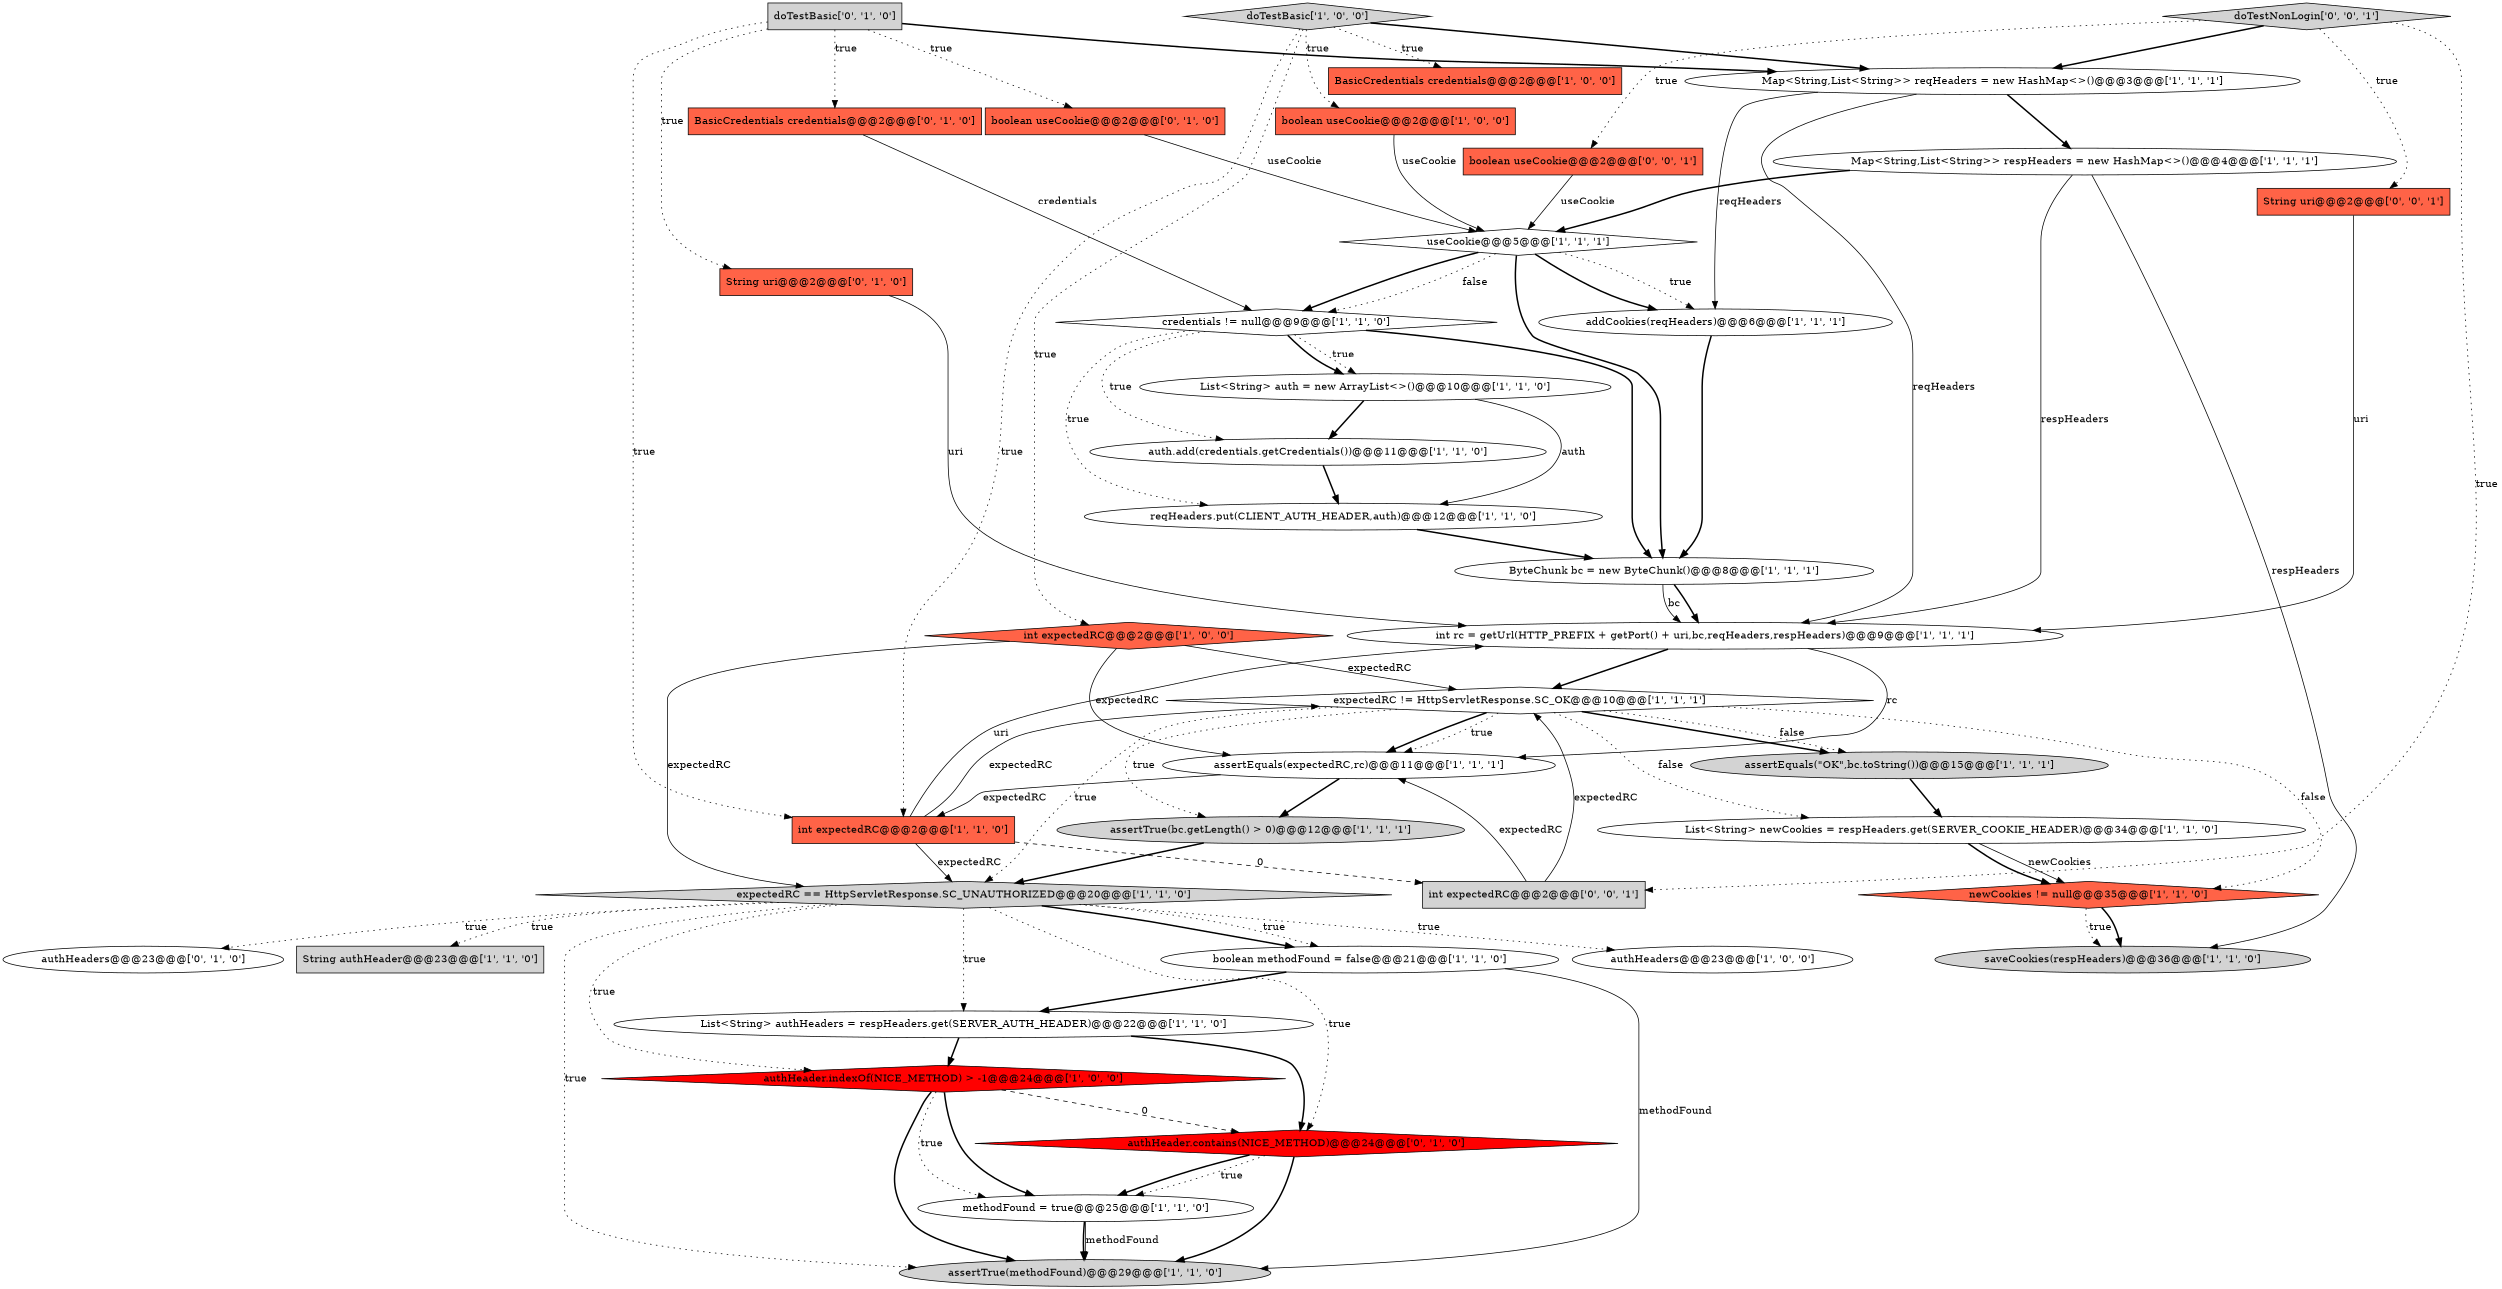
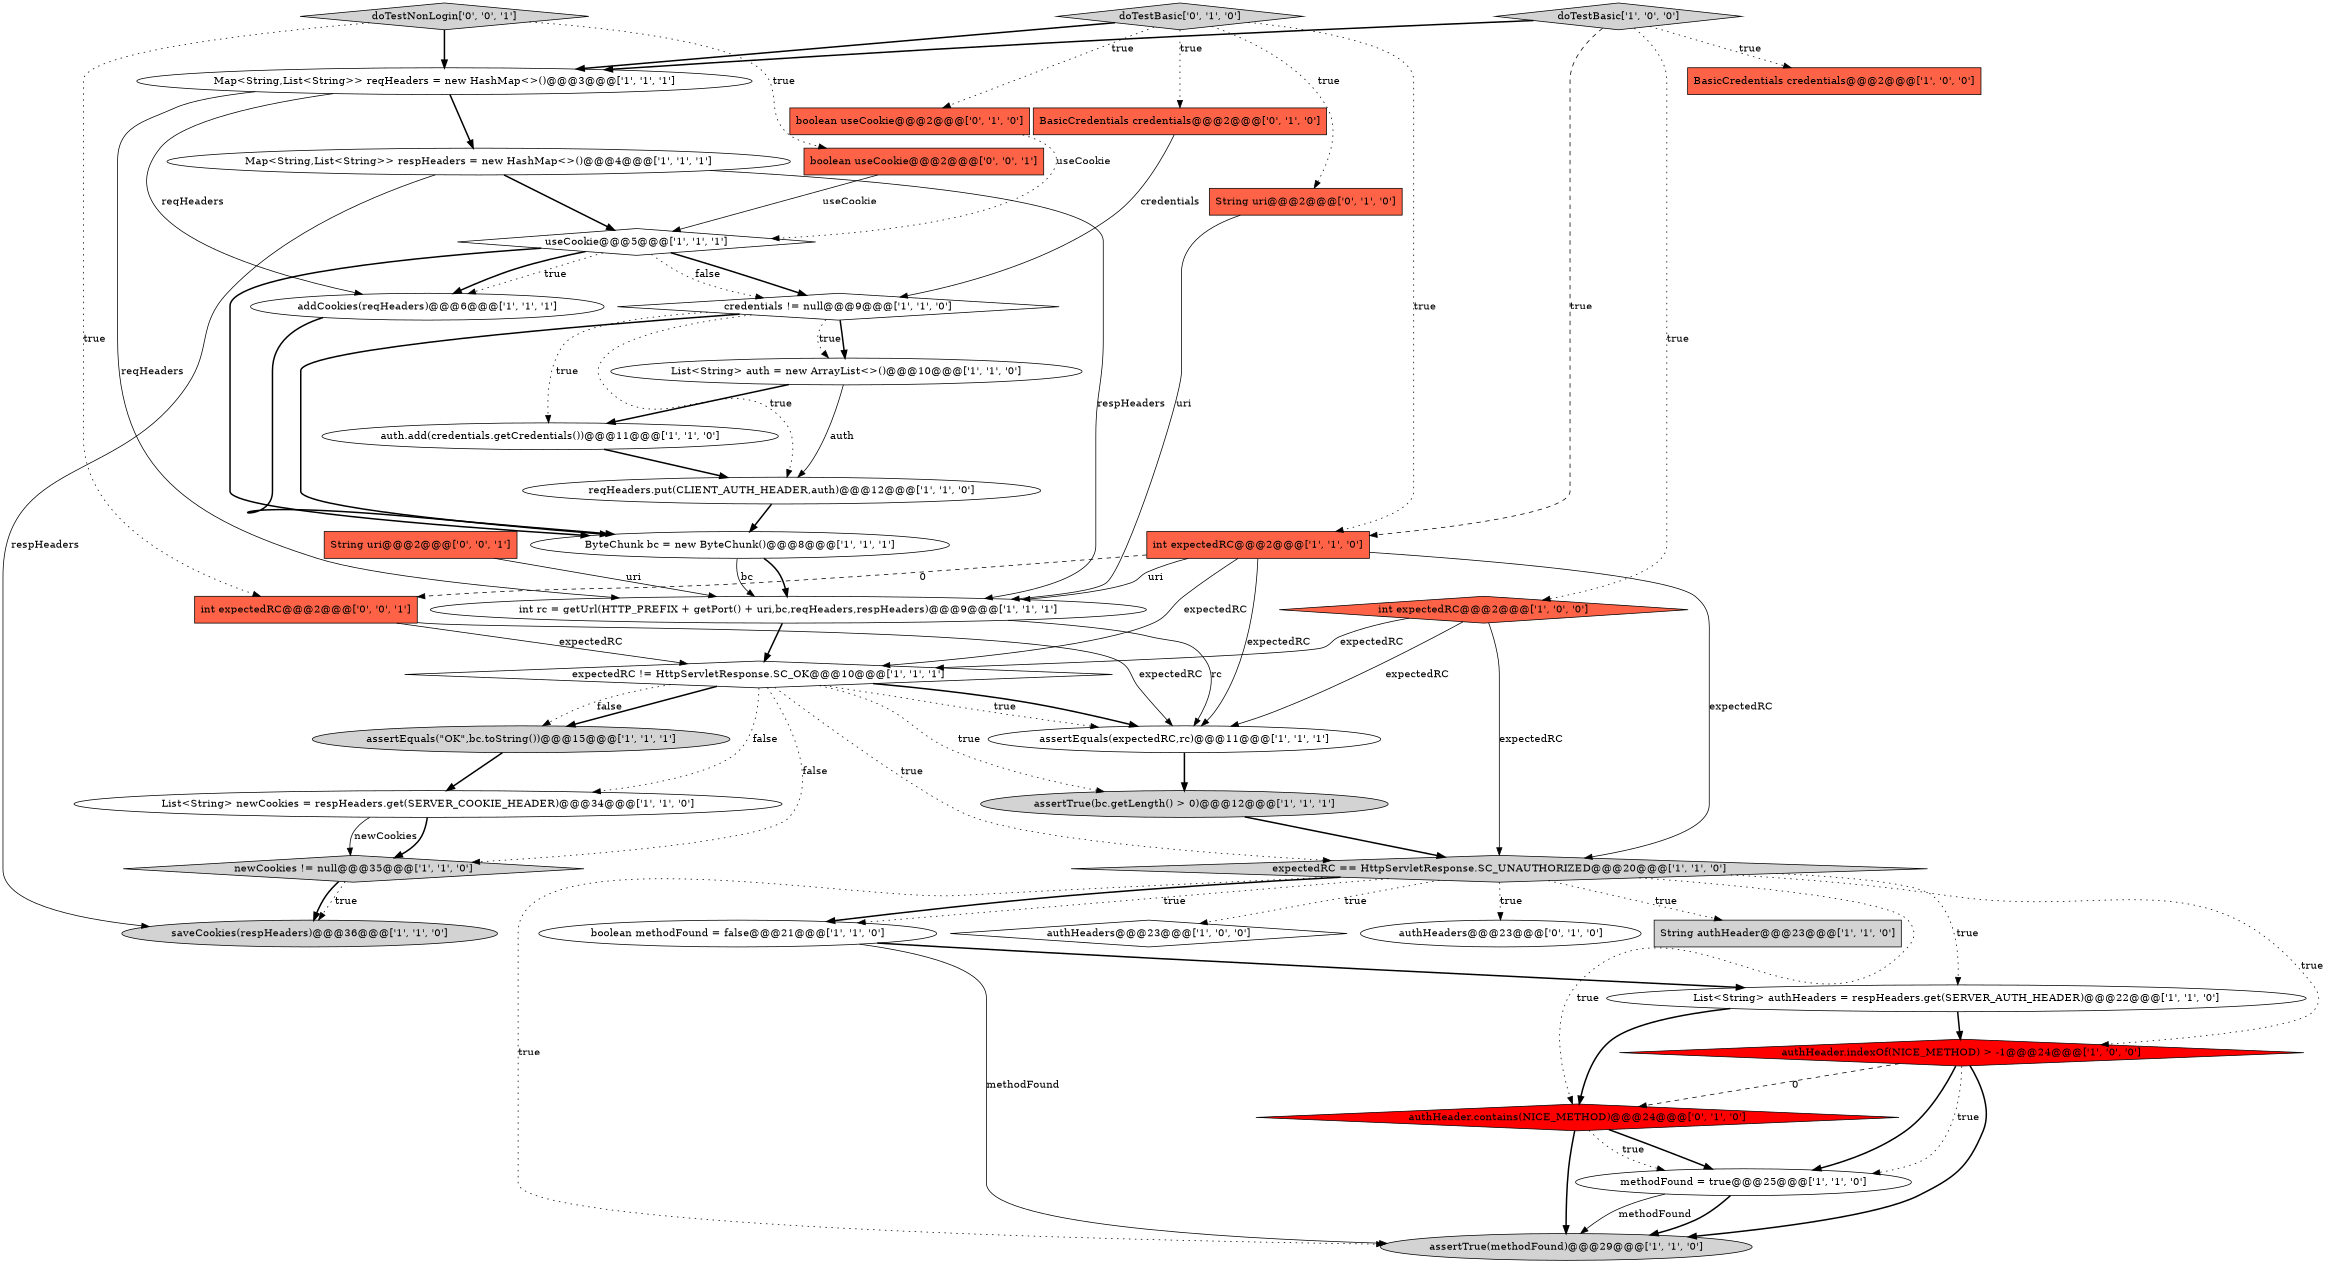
node "doTestBasic['0', '1', '0']": shape box -> diamond
edge "doTestNonLogin['0', '0', '1']" -> "String uri@@@2@@@['0', '0', '1']": removed, label "true"
node "boolean useCookie@@@2@@@['1', '0', '0']": removed
edge "boolean useCookie@@@2@@@['0', '1', '0']" -> "useCookie@@@5@@@['1', '1', '1']": style solid -> dotted
edge "doTestBasic['1', '0', '0']" -> "int expectedRC@@@2@@@['1', '1', '0']": style dotted -> dashed
edge "assertEquals(expectedRC,rc)@@@11@@@['1', '1', '1']" -> "int expectedRC@@@2@@@['1', '1', '0']": reversed
node "int expectedRC@@@2@@@['0', '0', '1']": fillcolor lightgray -> tomato
node "newCookies != null@@@35@@@['1', '1', '0']": fillcolor tomato -> lightgray
node "authHeaders@@@23@@@['1', '0', '0']": shape ellipse -> diamond
